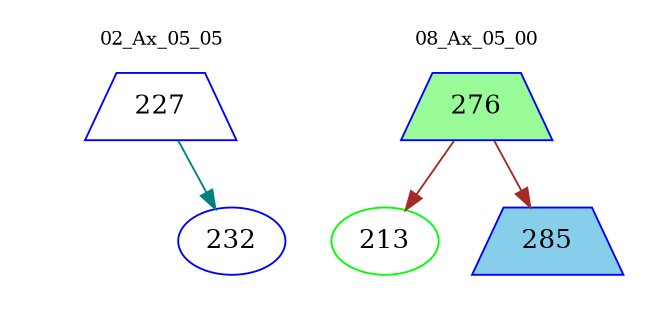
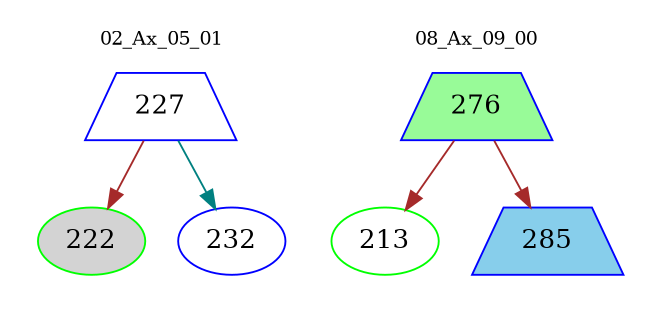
cluster "02_Ax_05_05": label "02_Ax_05_05" -> "02_Ax_05_01"
cluster "08_Ax_05_00": label "08_Ax_05_00" -> "08_Ax_09_00"
node "222": added
